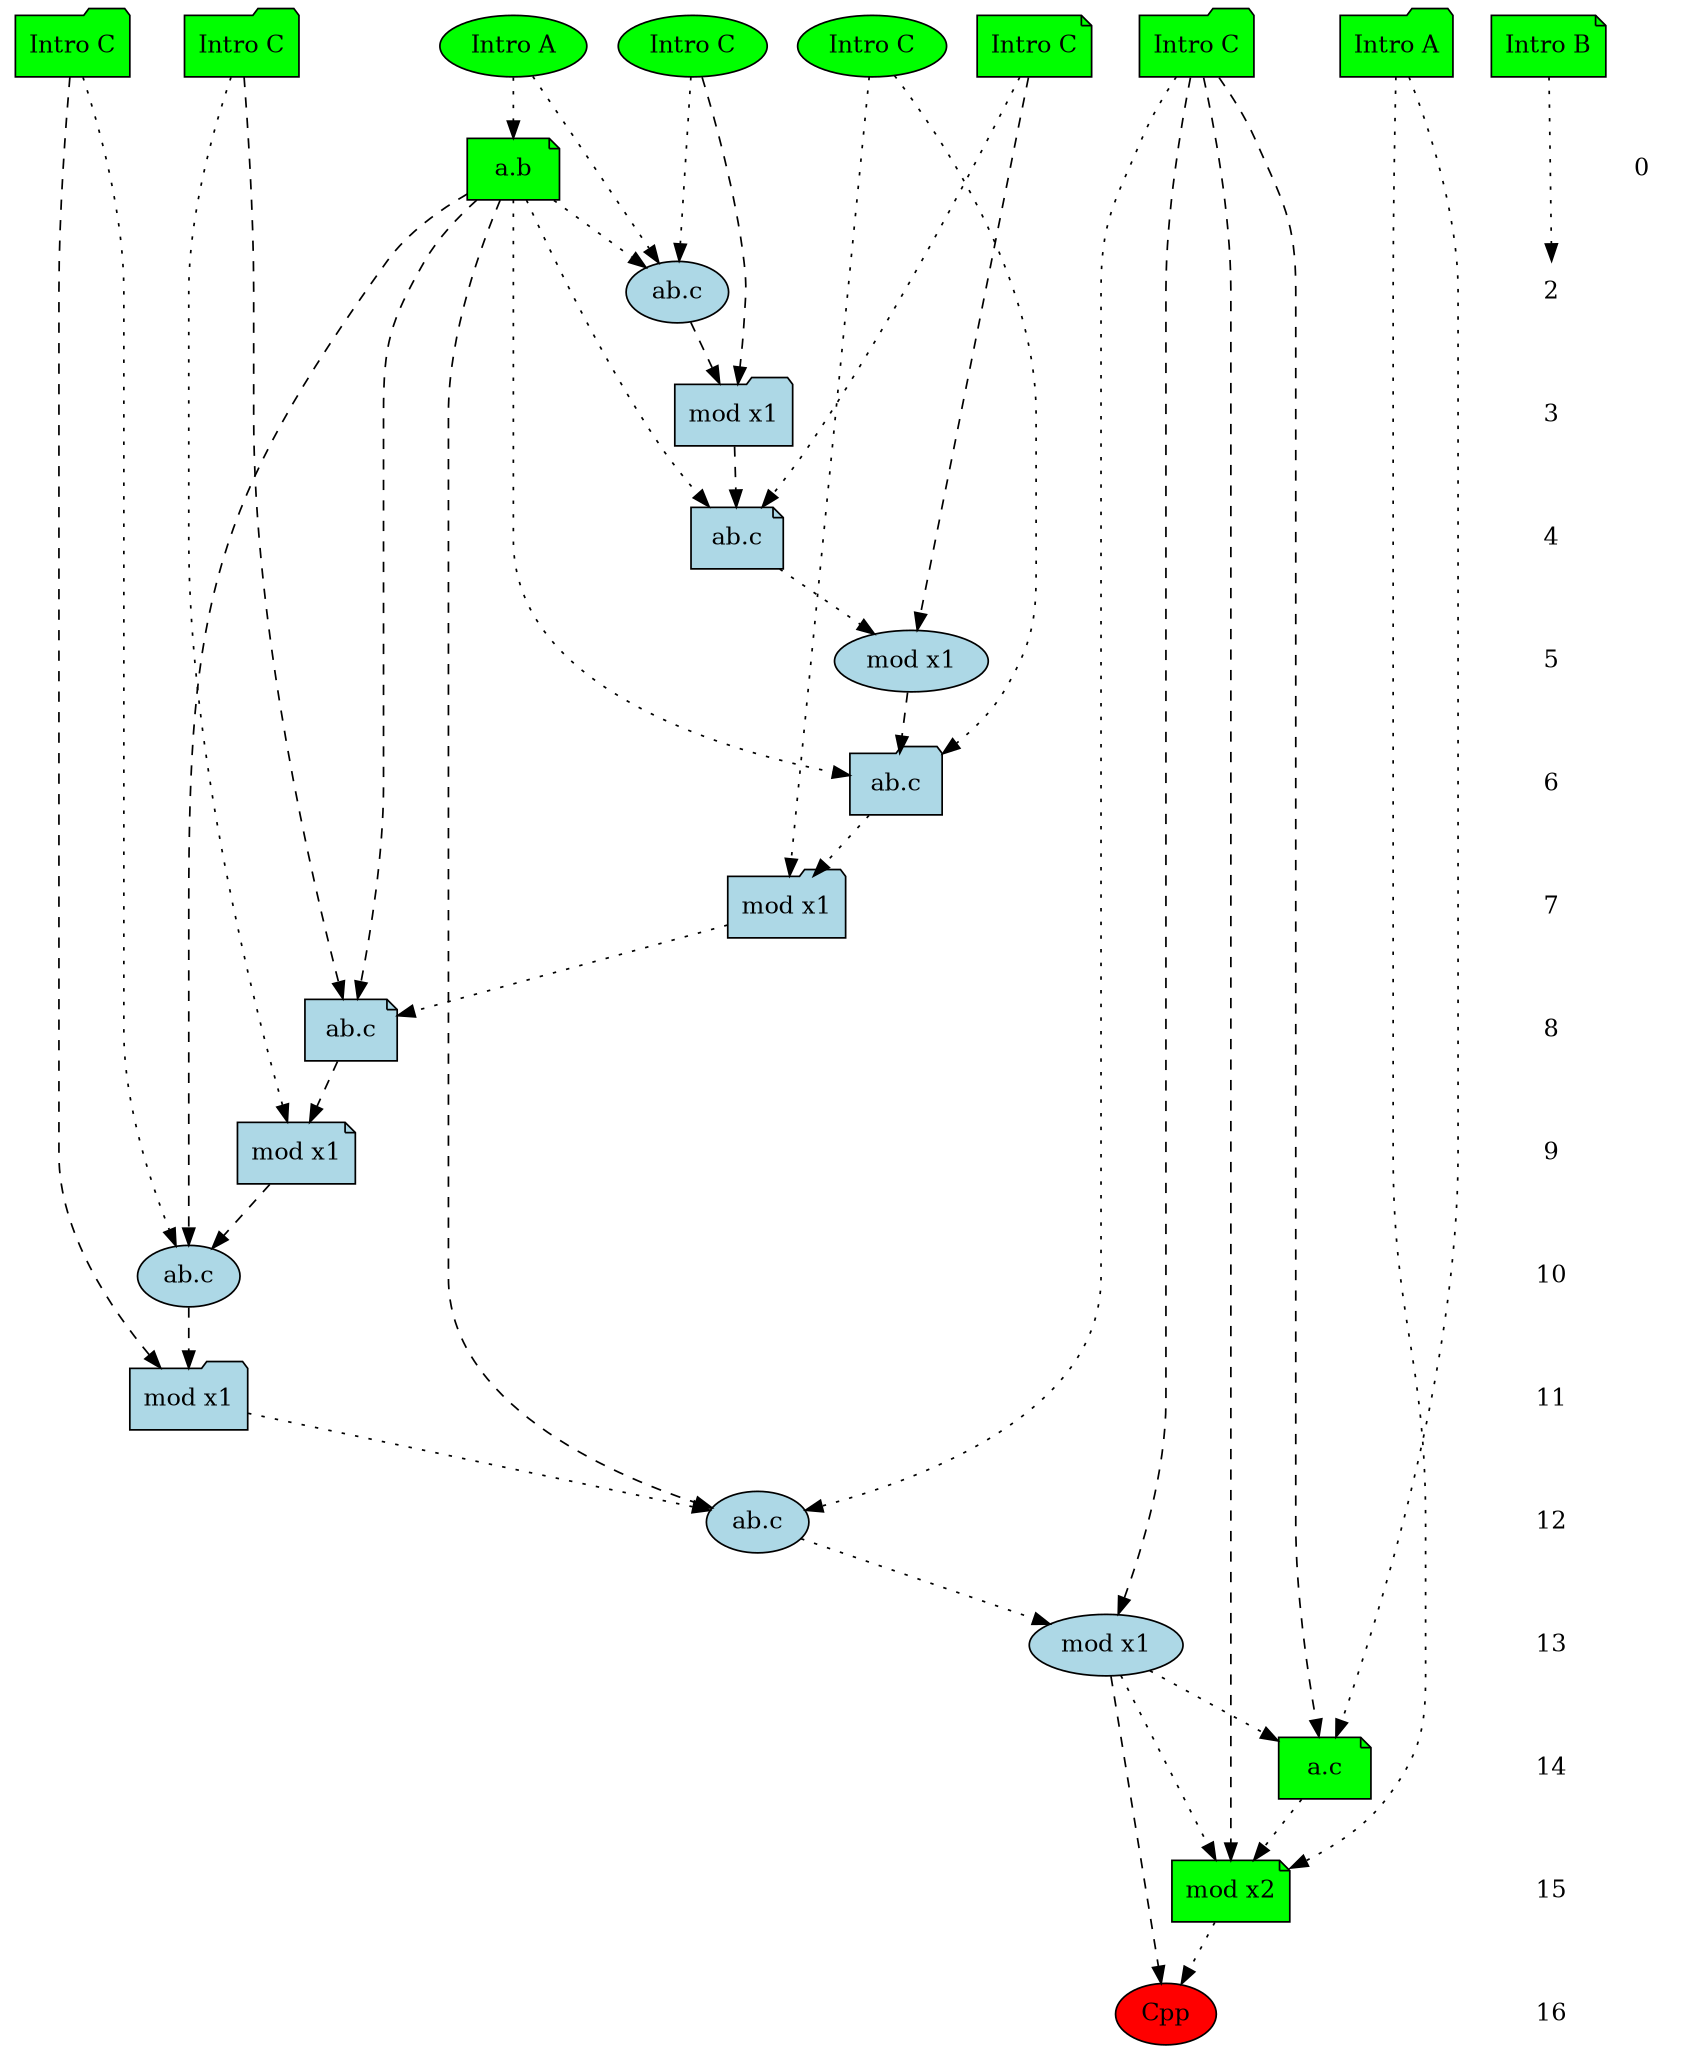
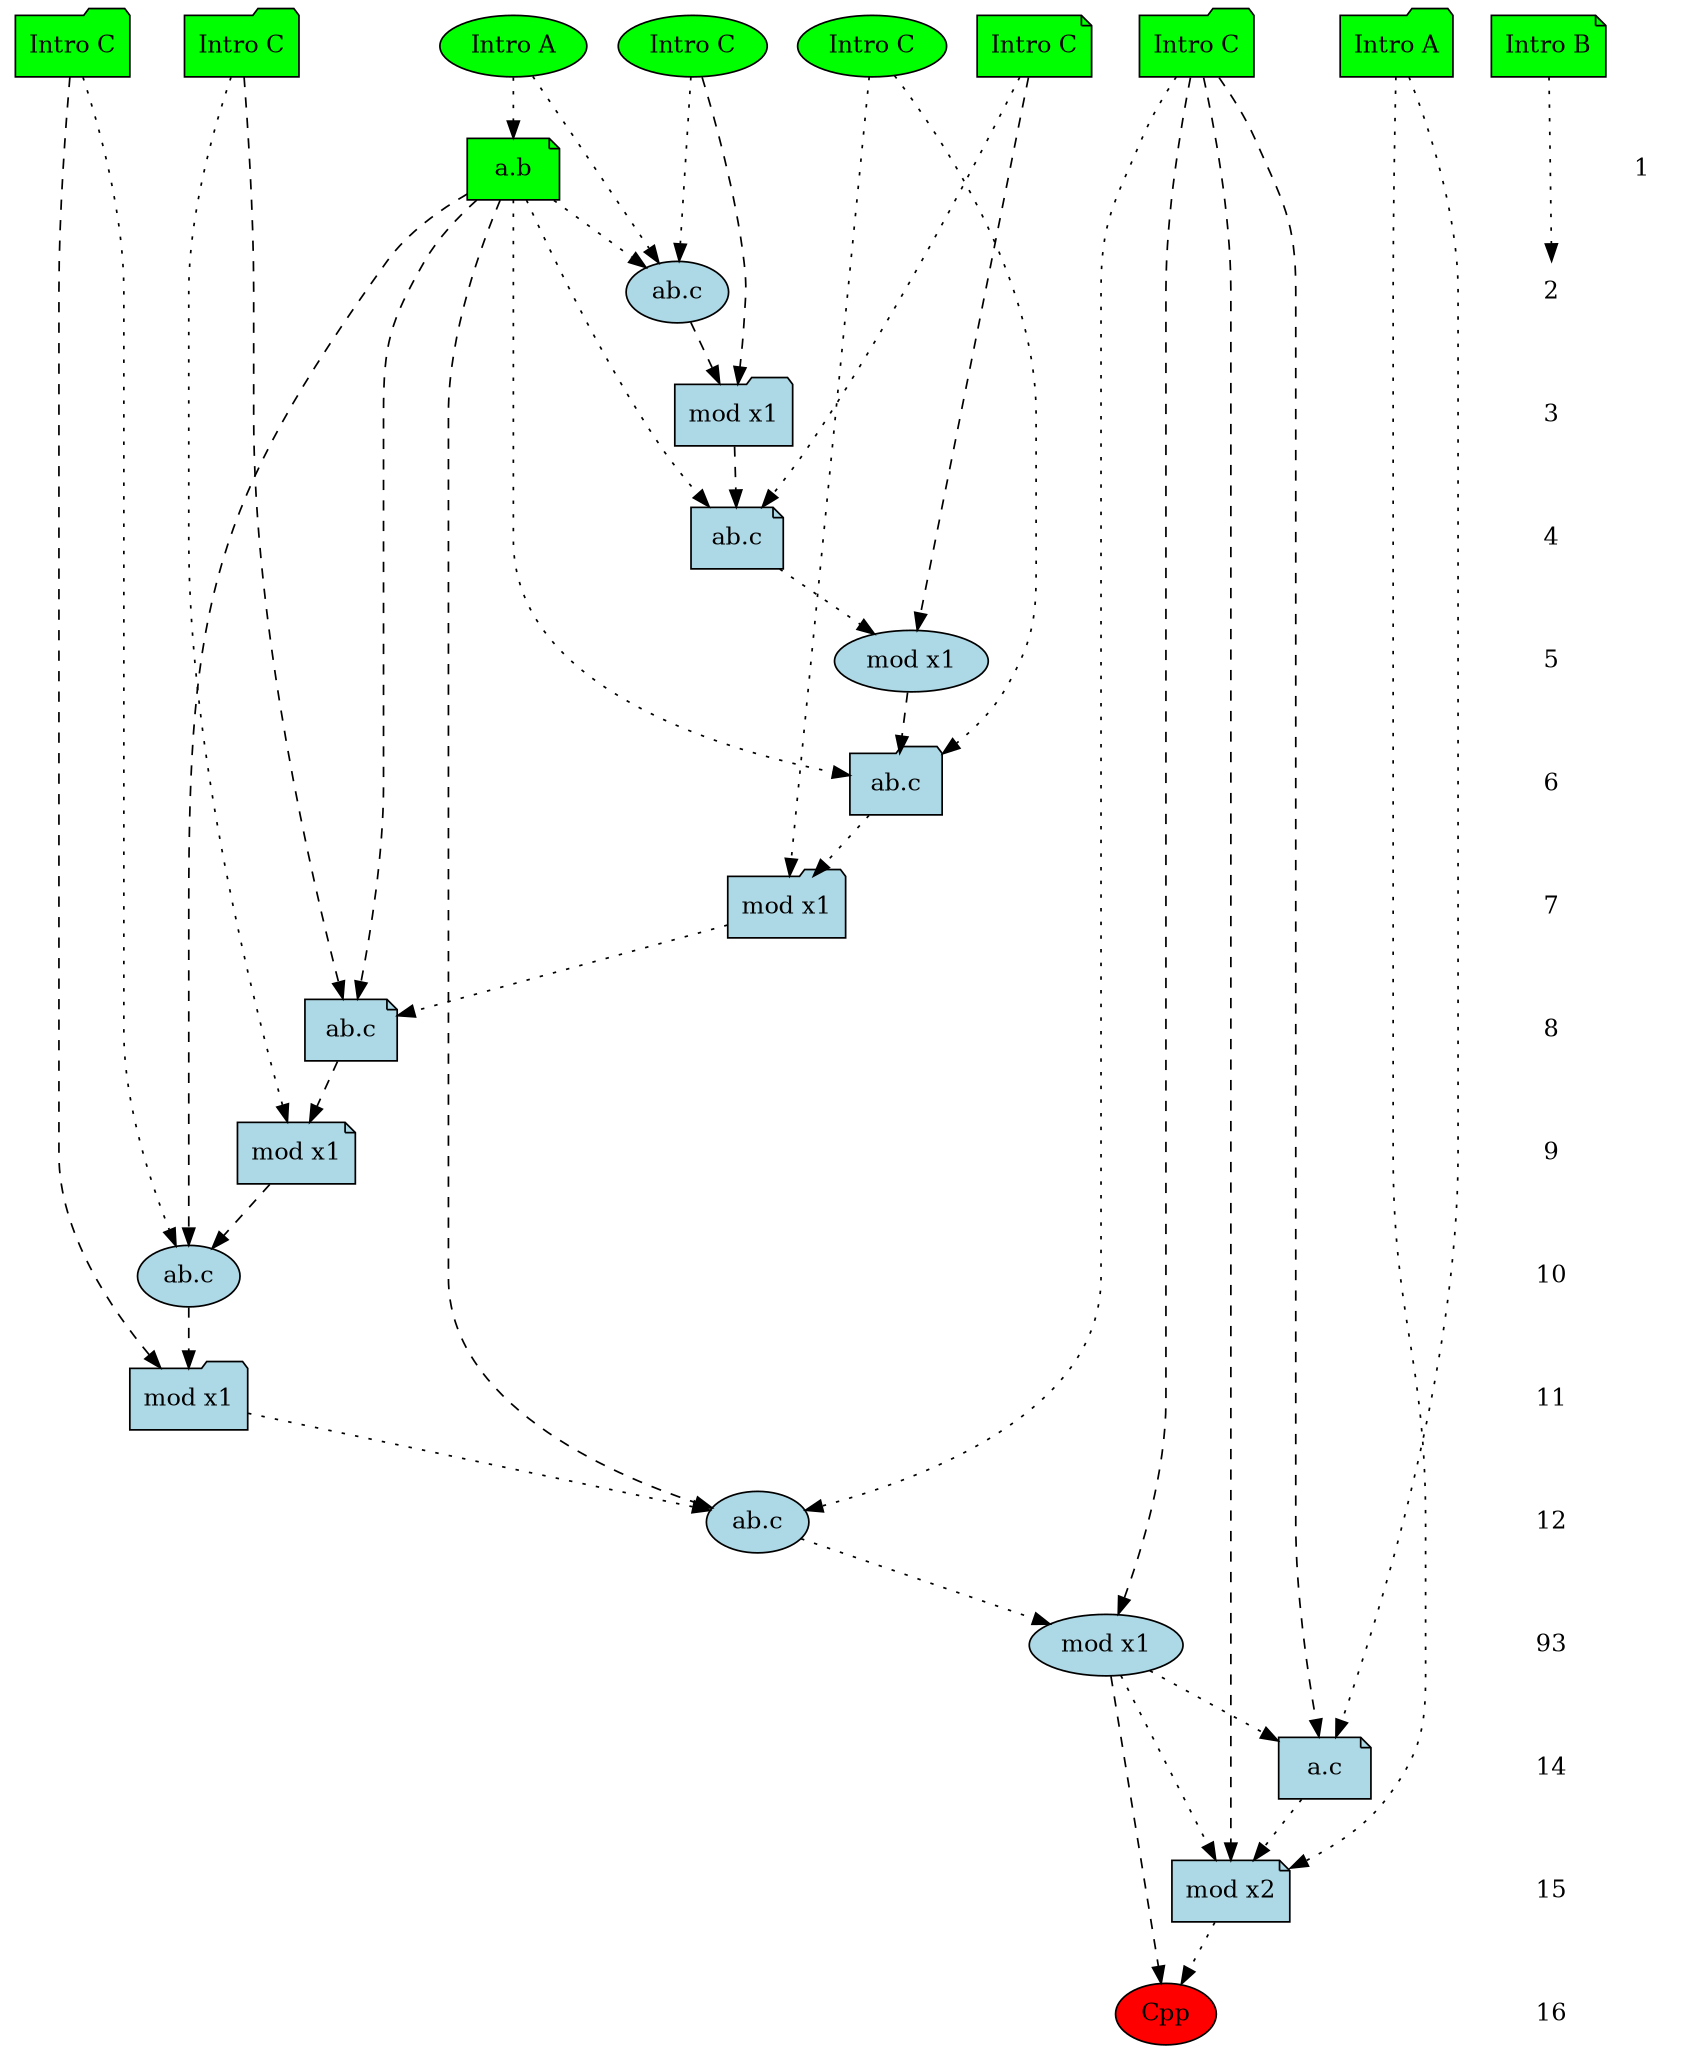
node "0": label "0" -> "1"
node "13": label "13" -> "93"
node "a.c": fillcolor green -> lightblue
node "mod x2": fillcolor green -> lightblue
